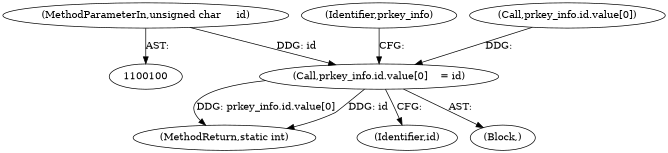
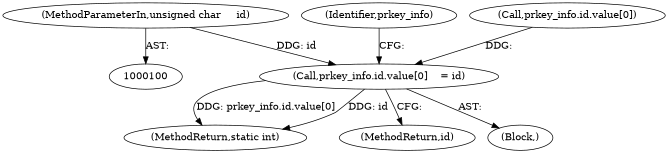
node "1100100": label "1100100" -> "1000100"
node "(Identifier,id)": label "(Identifier,id)" -> "(MethodReturn,id)"
